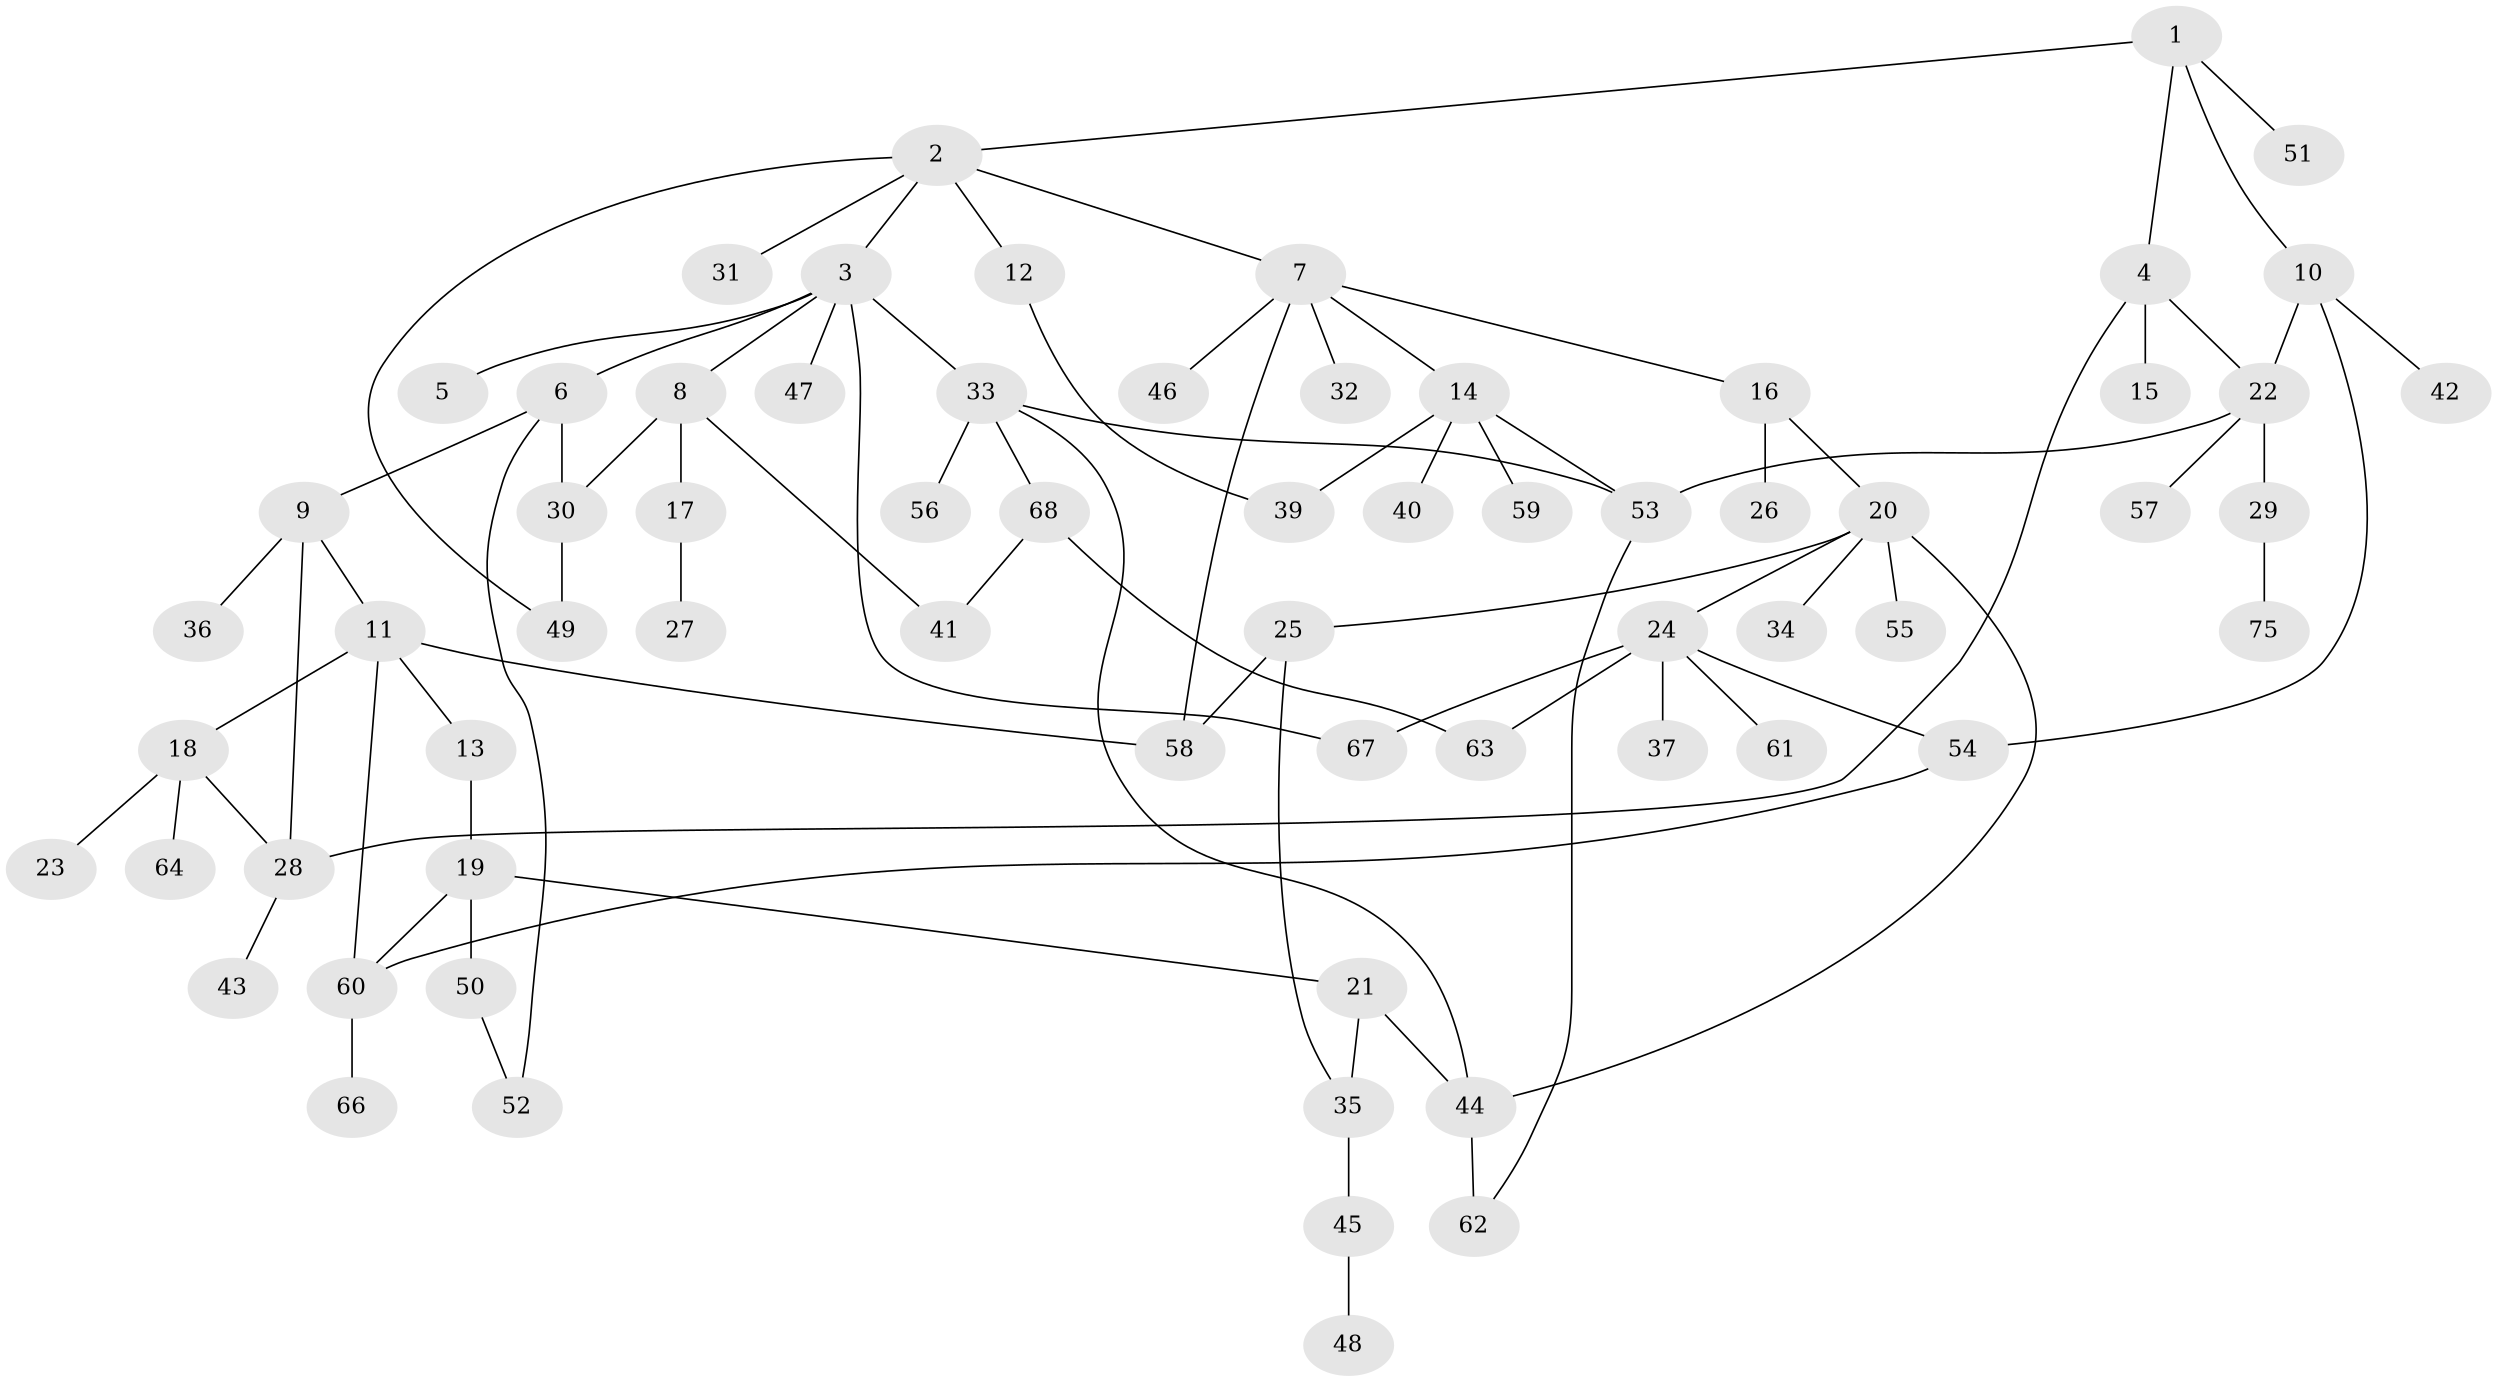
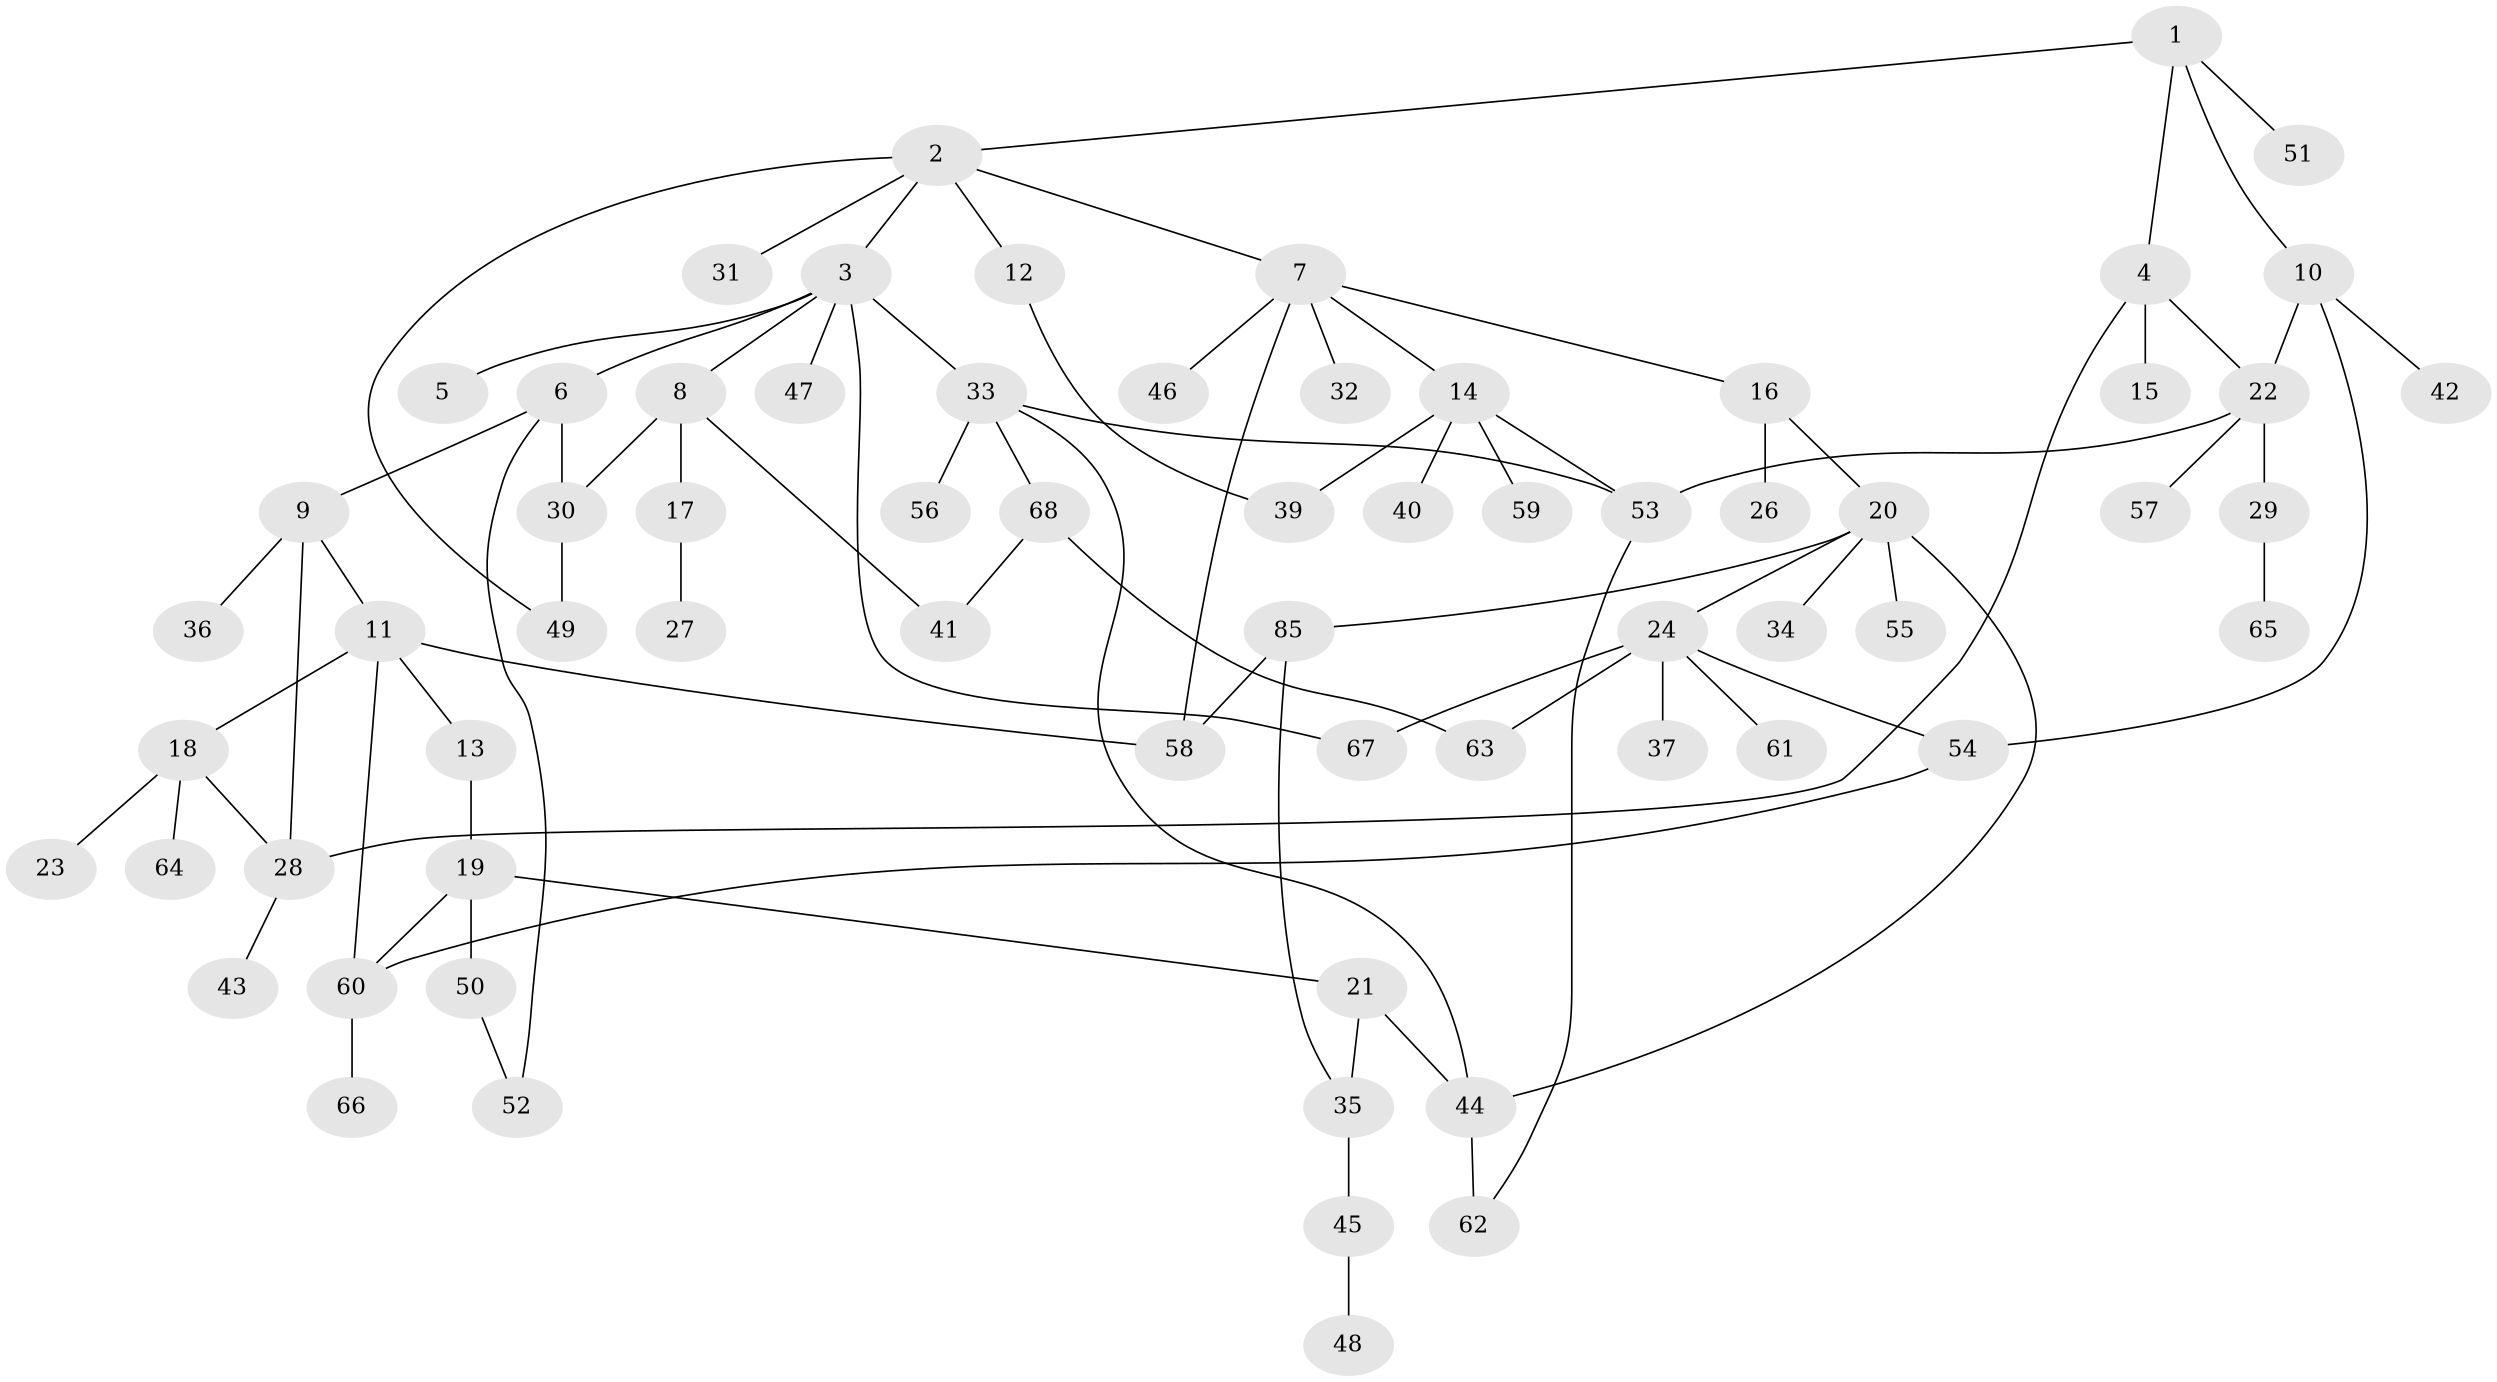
node "25": label "25" -> "85"
node "75": label "75" -> "65"
